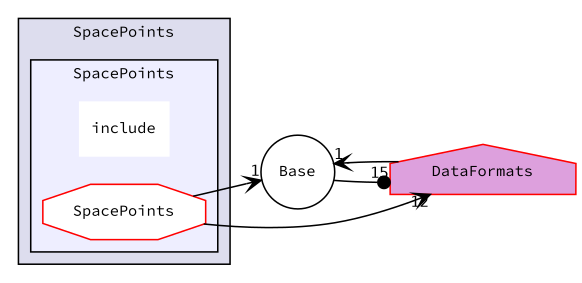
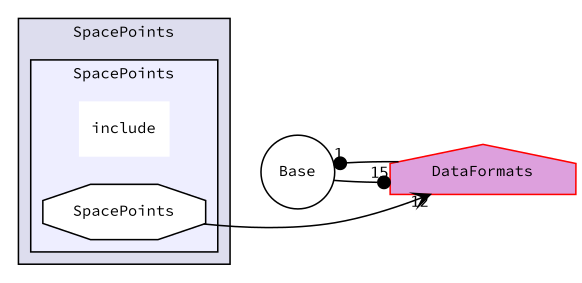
edge "DataFormats" -> "Base": arrowhead vee -> dot
edge "SpacePoints" -> "Base": removed
node "SpacePoints": color red -> black
